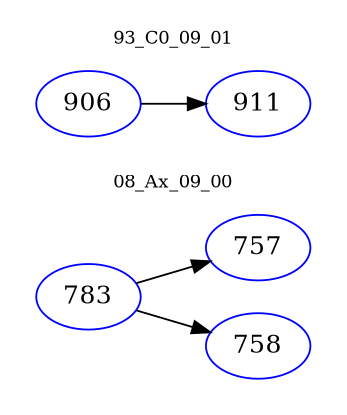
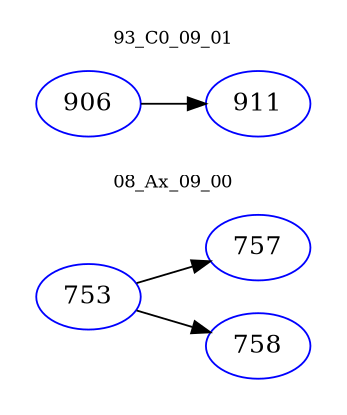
node "783": label "783" -> "753"
